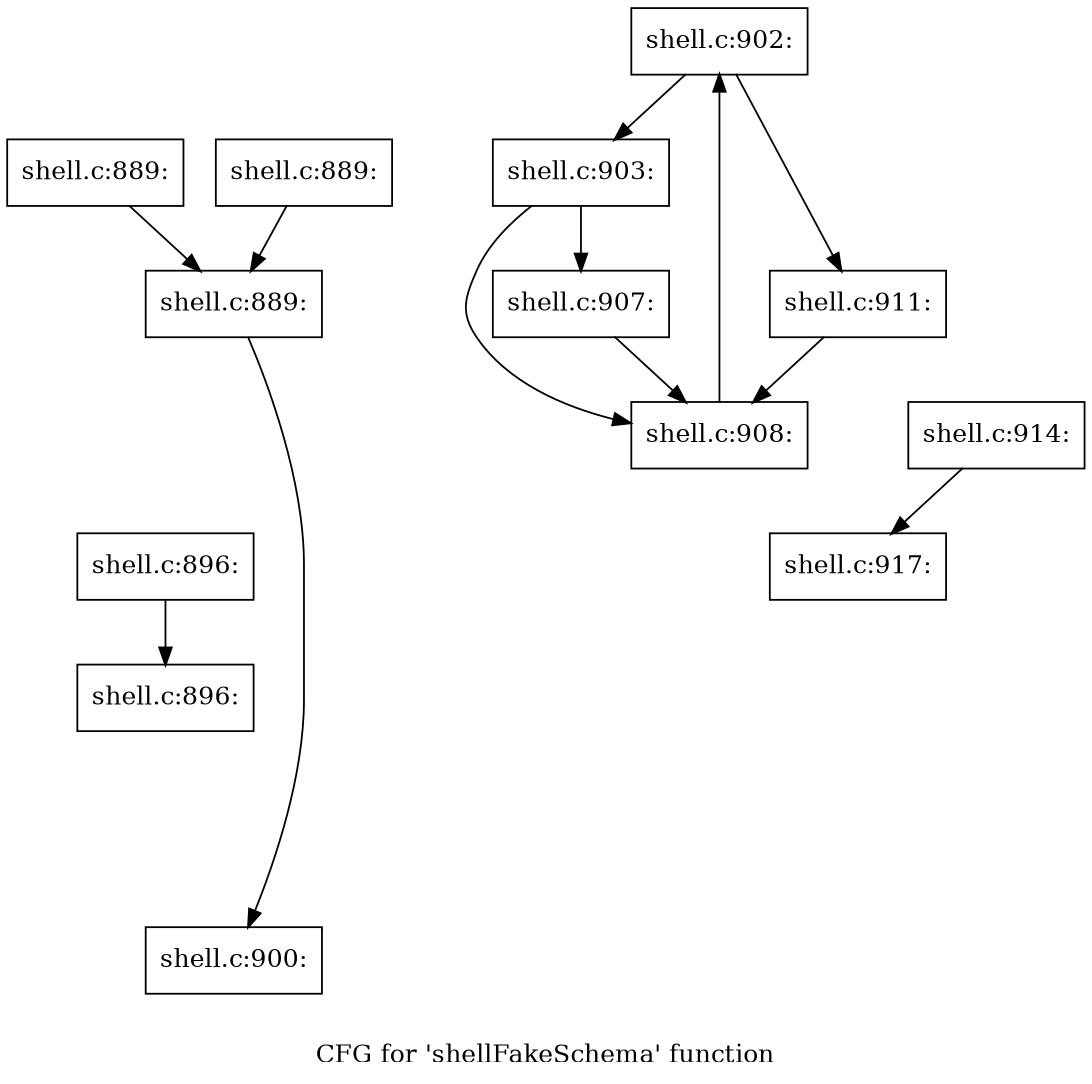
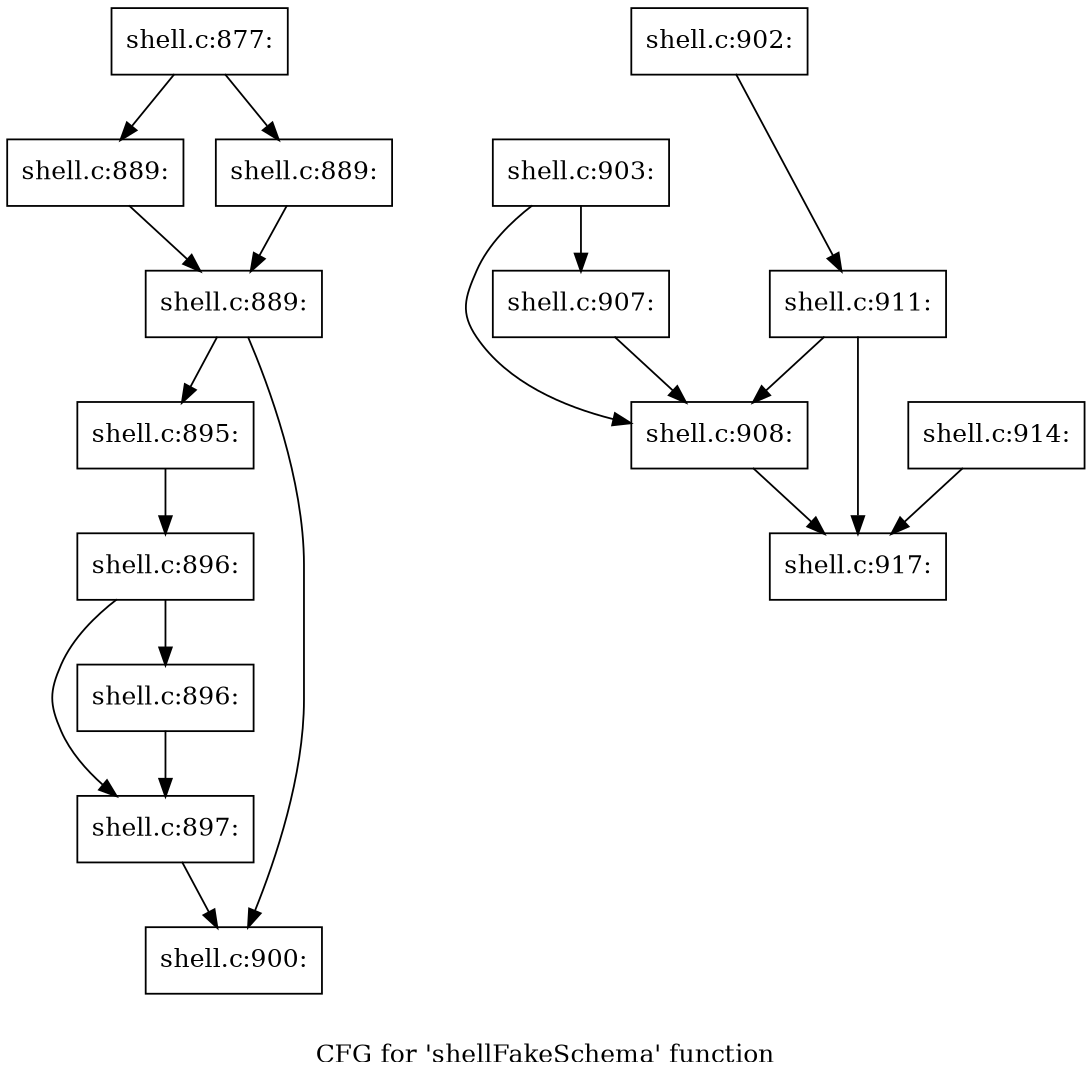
node "shell.c:877:": added
edge "shell.c:902:" -> "shell.c:903:": removed
edge "shell.c:908:" -> "shell.c:902:": now "shell.c:908:" -> "shell.c:917:"
edge "shell.c:911:" -> "shell.c:917:": added
node "shell.c:895:": added
node "shell.c:897:": added
